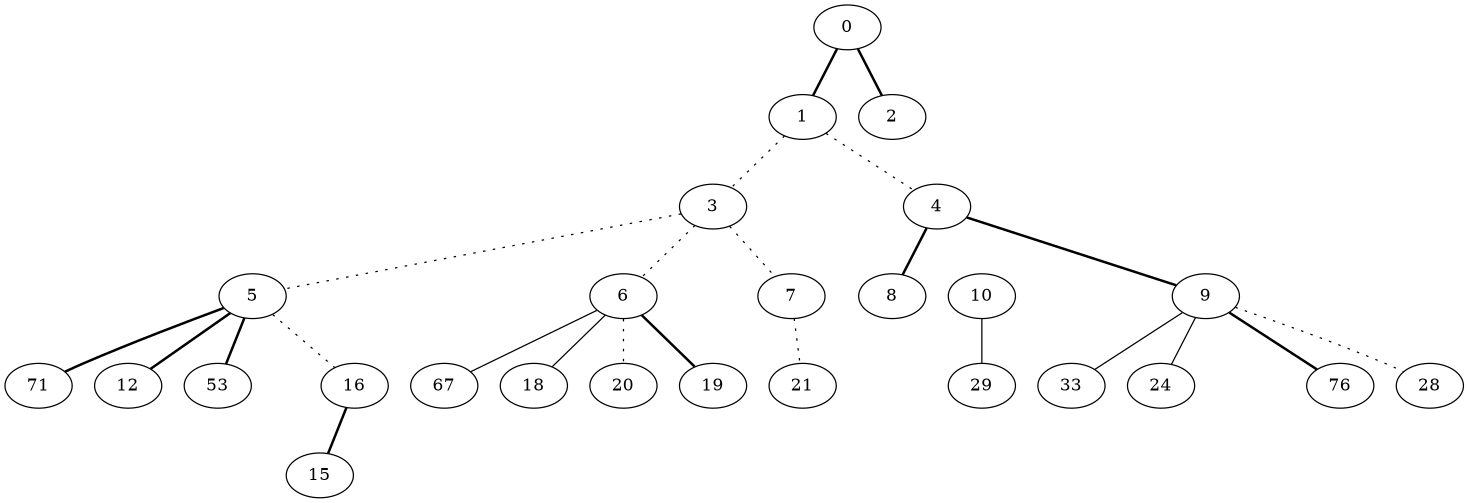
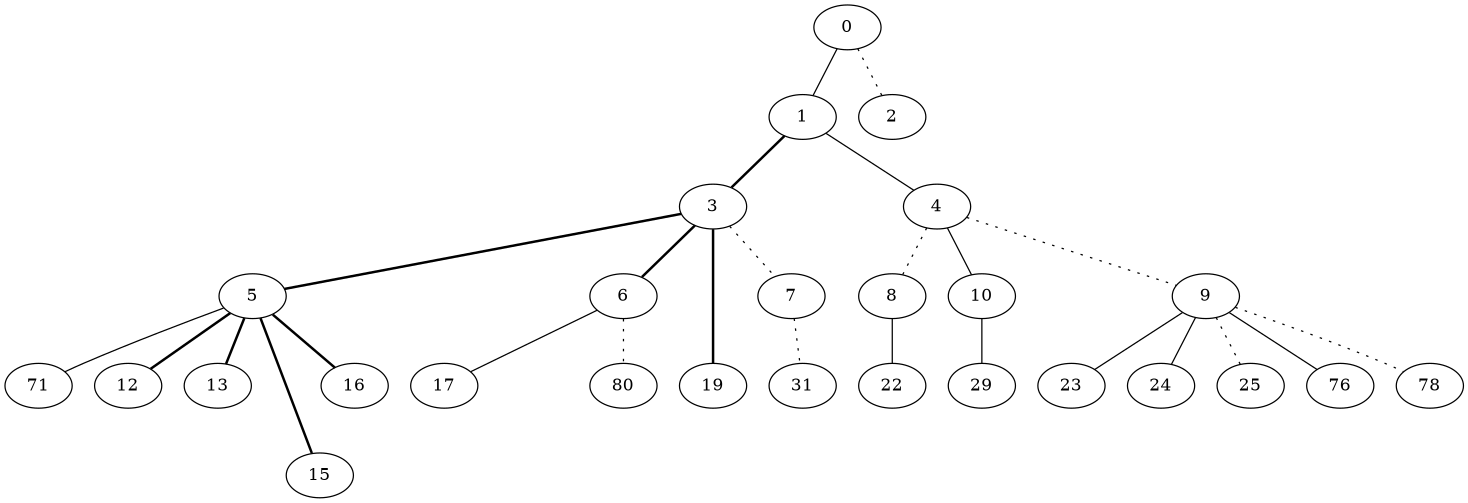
edge "0" -- "1": style bold -> solid
edge "0" -- "2": style bold -> dotted
edge "1" -- "3": style dotted -> bold
edge "1" -- "4": style dotted -> solid
edge "3" -- "5": style dotted -> bold
edge "3" -- "6": style dotted -> bold
edge "4" -- "8": style bold -> dotted
edge "4" -- "10": added
edge "4" -- "9": style bold -> dotted
edge "5" -- "71": style bold -> solid
edge "5" -- "16": style dotted -> bold
edge "6" -- "19": now "3" -- "19"
edge "9" -- "76": style bold -> solid
node "53": label "53" -> "13"
node "67": label "67" -> "17"
node "18": removed
node "20": label "20" -> "80"
node "21": label "21" -> "31"
node "22": added
node "33": label "33" -> "23"
node "25": added
node "28": label "28" -> "78"
edge "16" -- "15": now "5" -- "15"
